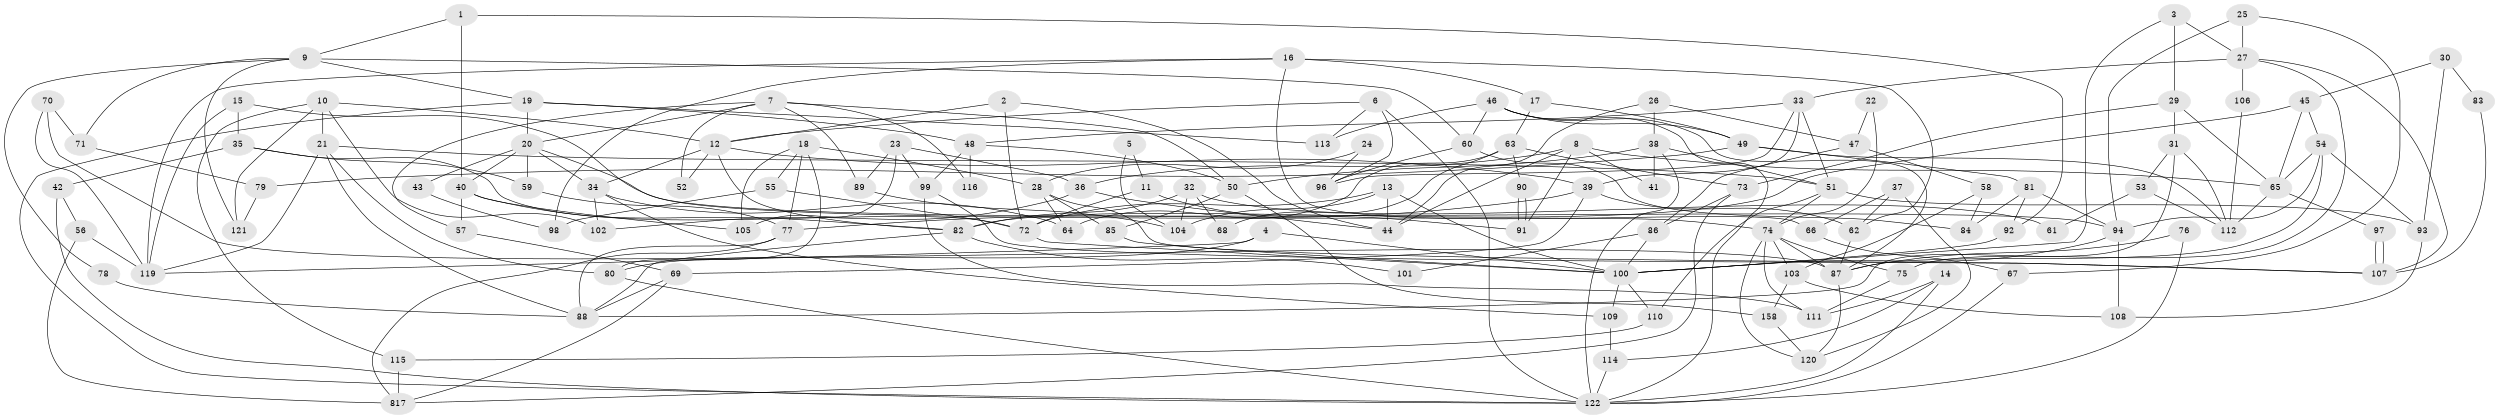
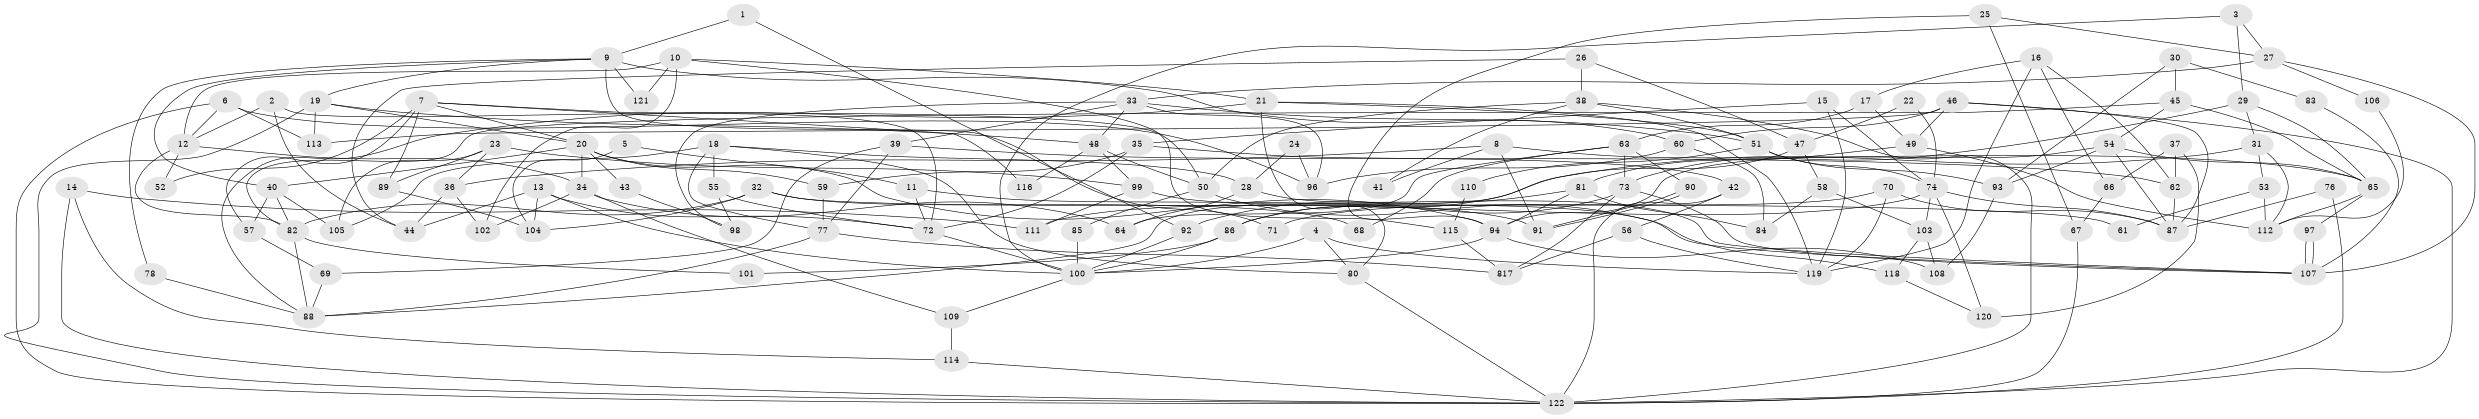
edge "16" -- "98": now "33" -- "98"
edge "1" -- "40": now "9" -- "40"
edge "12" -- "39": removed
edge "8" -- "44": removed
node "79": removed
edge "28" -- "85": removed
edge "73" -- "107": added
node "75": removed
edge "100" -- "110": removed
node "158": label "158" -> "118"
edge "87" -- "120": removed
edge "69" -- "817": removed
